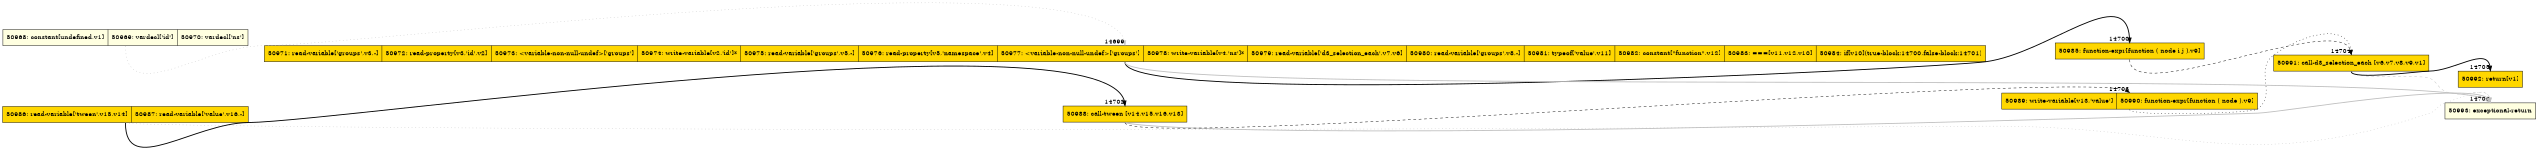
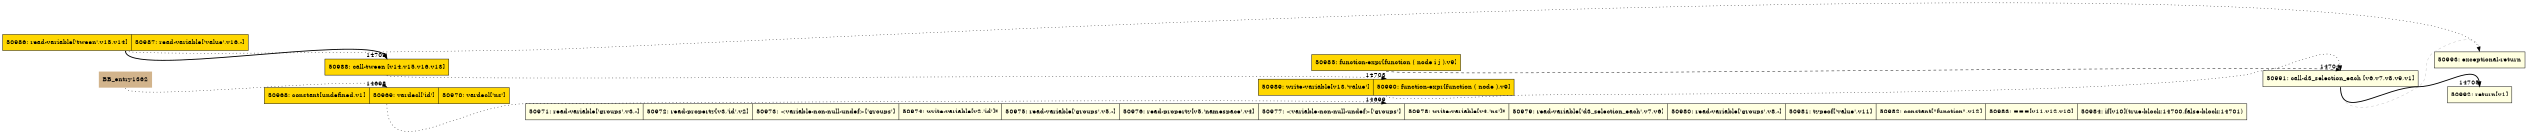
edge "50968: constant[undefined,v1]" -> "50971: read-variable['groups',v3,-]": color gray -> black
node "50968: constant[undefined,v1]": fillcolor lightyellow -> gold
node "50971: read-variable['groups',v3,-]": fillcolor gold -> lightyellow
node "50991: call-d3_selection_each [v6,v7,v8,v9,v1]": fillcolor gold -> lightyellow
edge "50971: read-variable['groups',v3,-]" -> "50985: function-expr[function ( node i j ),v9]": removed
node "50992: return[v1]": fillcolor gold -> lightyellow
node "BB_entry1362": added
edge "50971: read-variable['groups',v3,-]" -> "50993: exceptional-return": removed
edge "50988: call-tween [v14,v15,v16,v13]" -> "50989: write-variable[v13,'value']": style dashed -> dotted
edge "50988: call-tween [v14,v15,v16,v13]" -> "50993: exceptional-return": removed
edge "50986: read-variable['tween',v15,v14]" -> "50993: exceptional-return": color gray -> black
